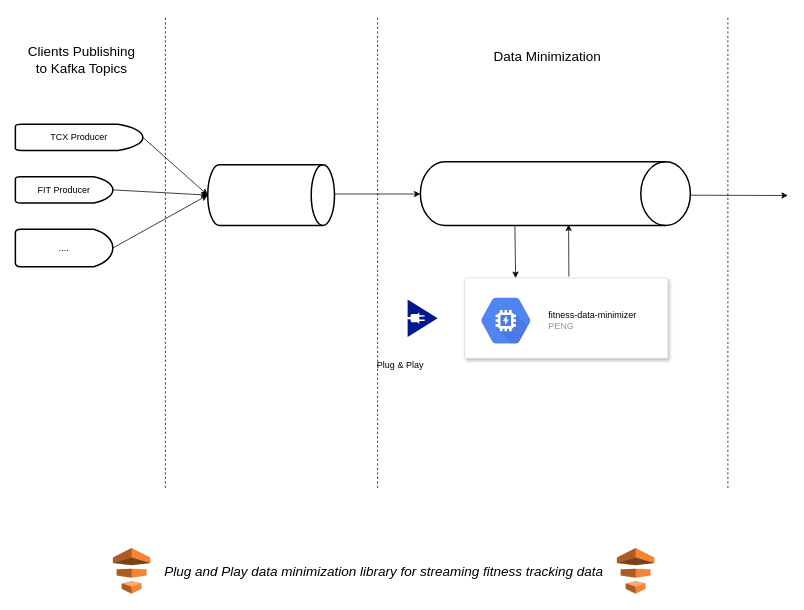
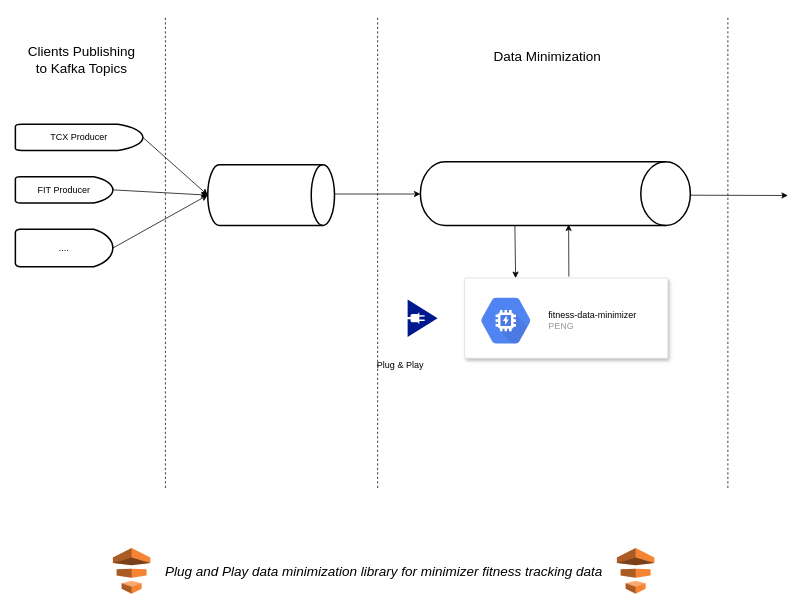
node "Plug and Play data minimization library for streaming fitness tracking data": label "Plug and Play data minimization library for streaming fitness tracking data" -> "Plug and Play data minimization library for minimizer fitness tracking data"
